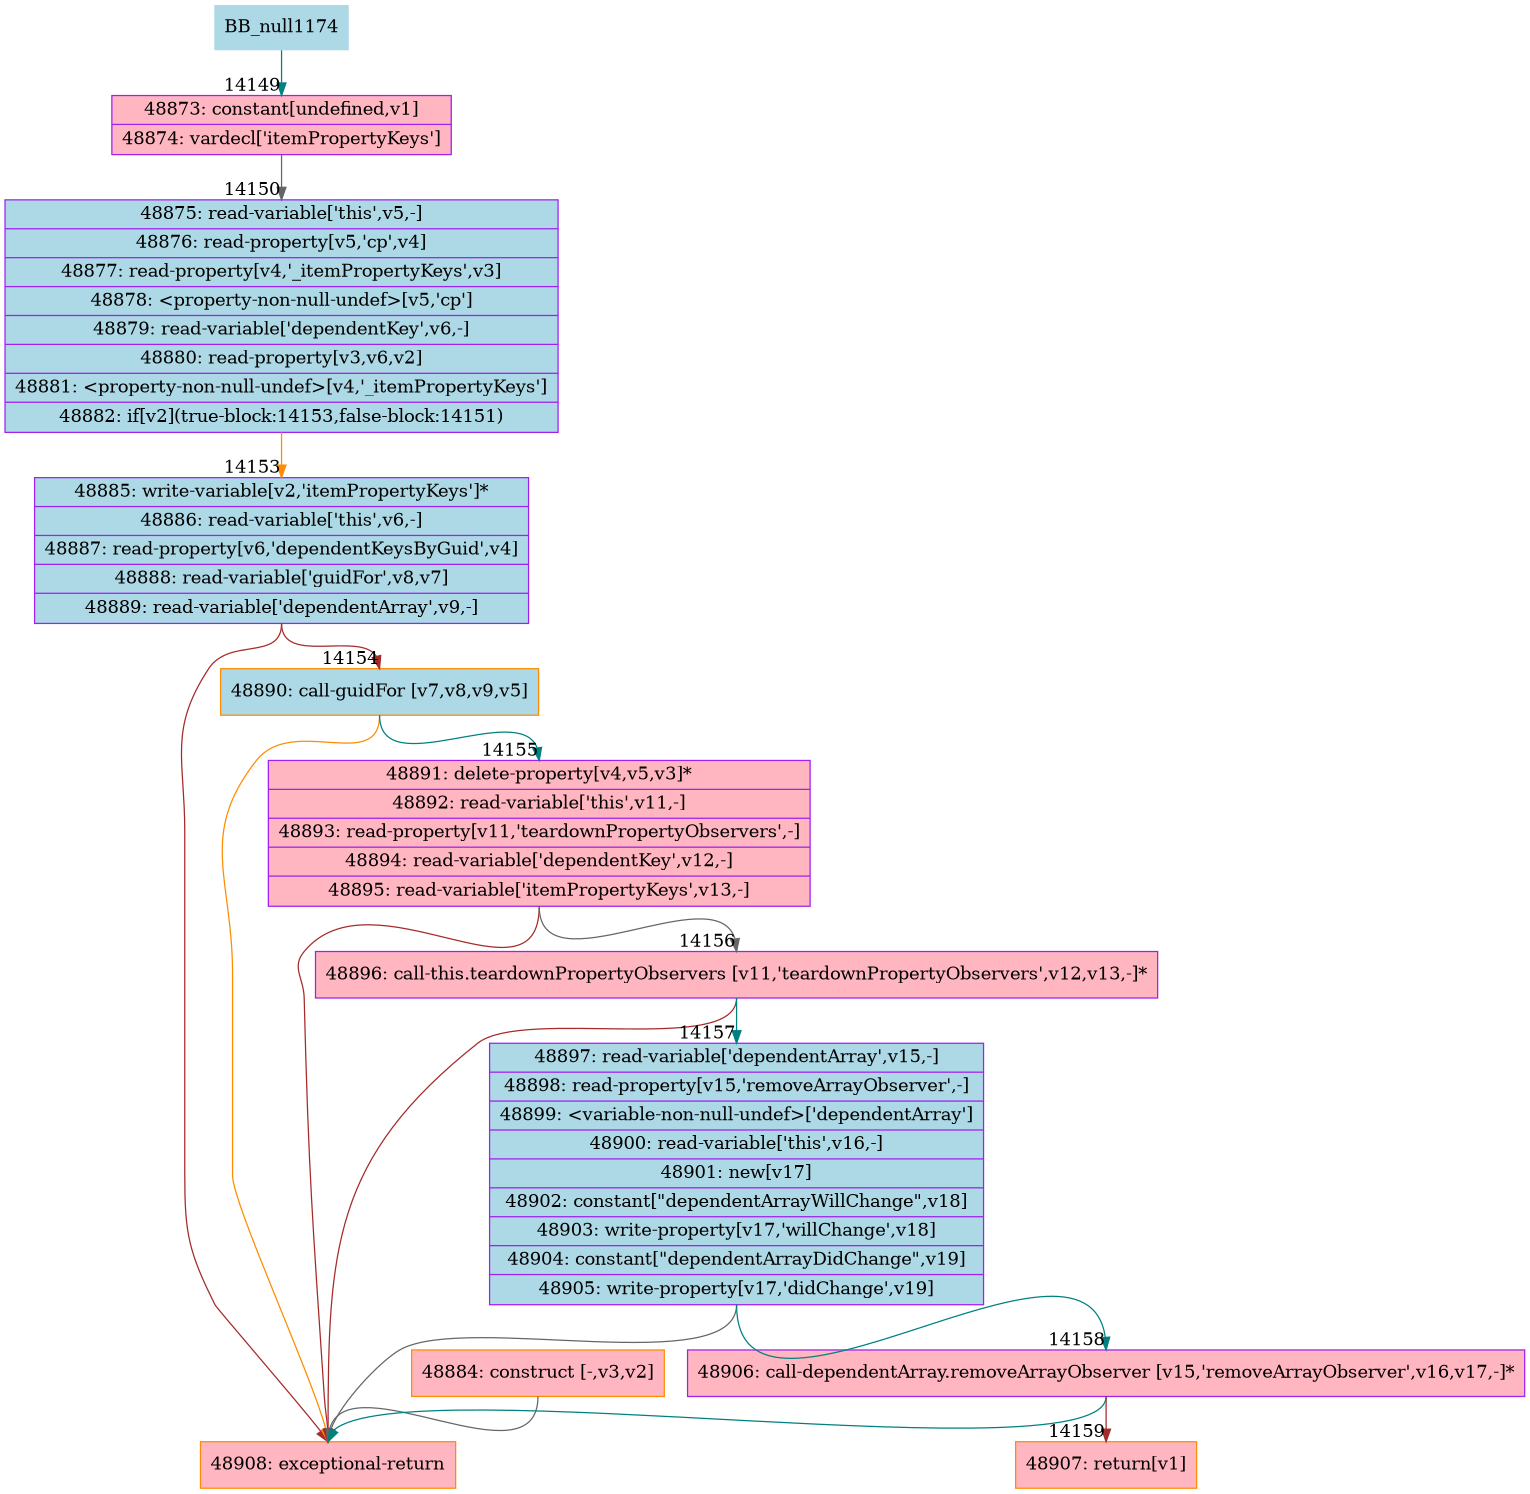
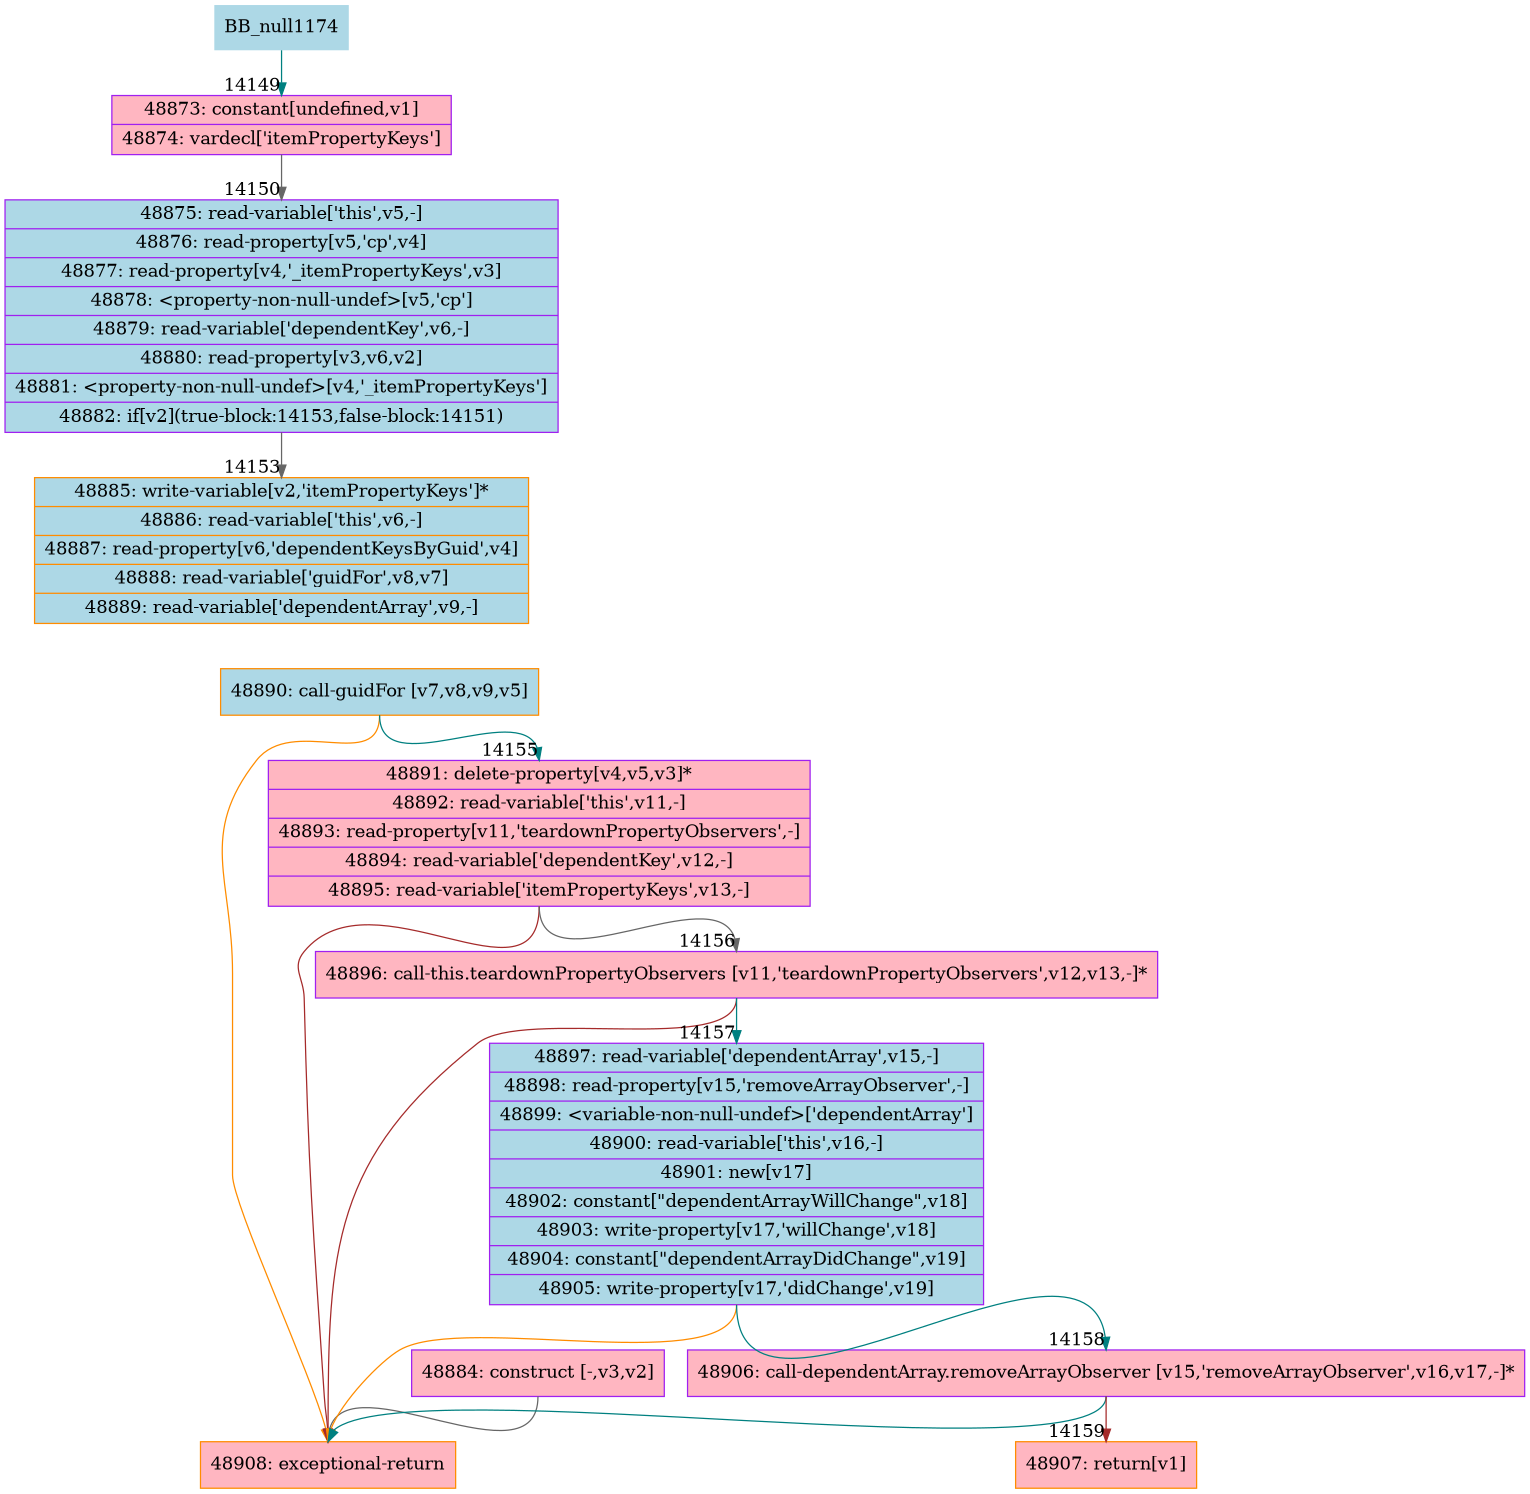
edge "48875: read-variable['this',v5,-]" -> "48885: write-variable[v2,'itemPropertyKeys']*": color darkorange -> gray40
node "48885: write-variable[v2,'itemPropertyKeys']*": color purple -> darkorange
edge "48885: write-variable[v2,'itemPropertyKeys']*" -> "48890: call-guidFor [v7,v8,v9,v5]": removed
edge "48885: write-variable[v2,'itemPropertyKeys']*" -> "48908: exceptional-return": removed
edge "48897: read-variable['dependentArray',v15,-]" -> "48908: exceptional-return": color gray40 -> darkorange
node "48884: construct [-,v3,v2]": color darkorange -> purple
